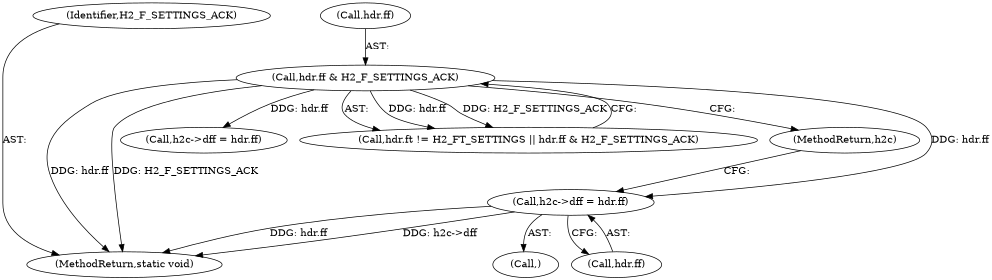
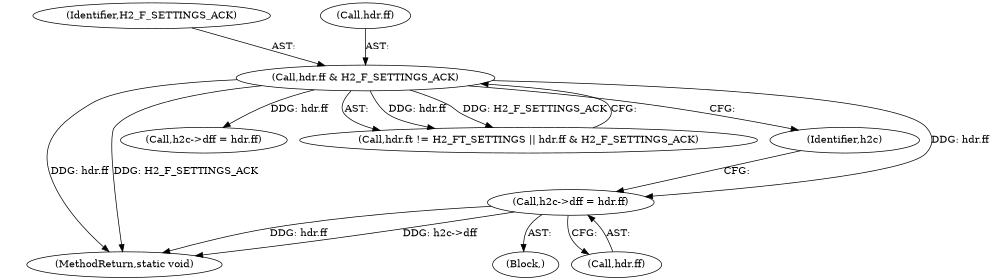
edge "(Identifier,H2_F_SETTINGS_ACK)" -> "(MethodReturn,static void)": now "(Identifier,H2_F_SETTINGS_ACK)" -> "(Call,hdr.ff & H2_F_SETTINGS_ACK)"
node "(MethodReturn,h2c)": label "(MethodReturn,h2c)" -> "(Identifier,h2c)"
node "(Call,)": label "(Call,)" -> "(Block,)"
